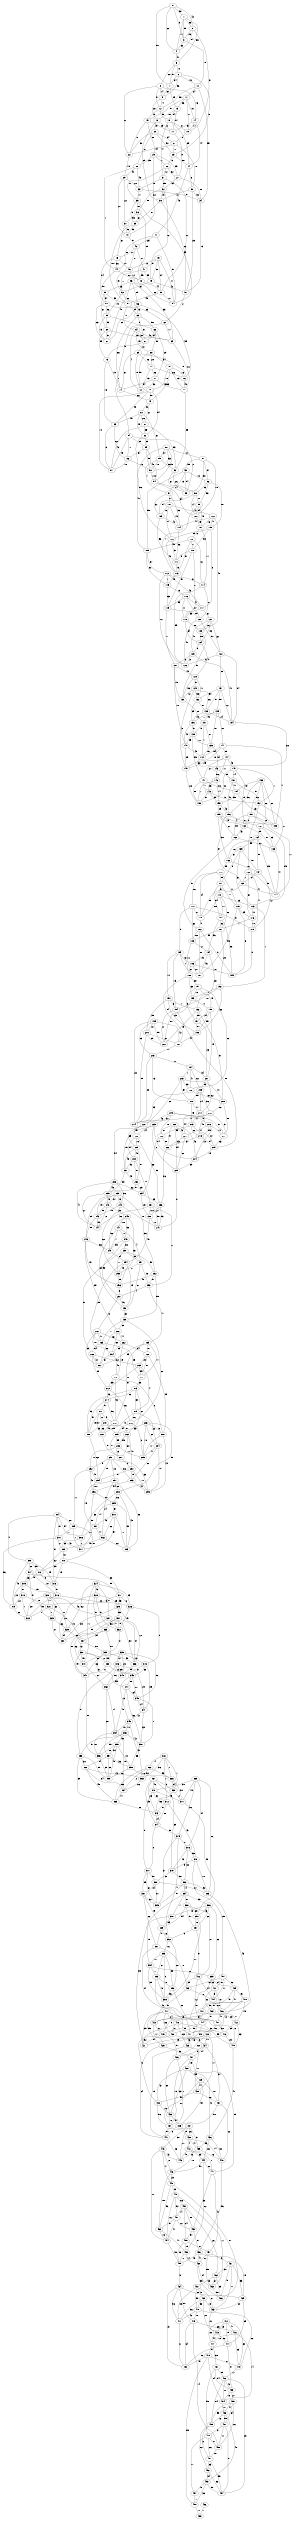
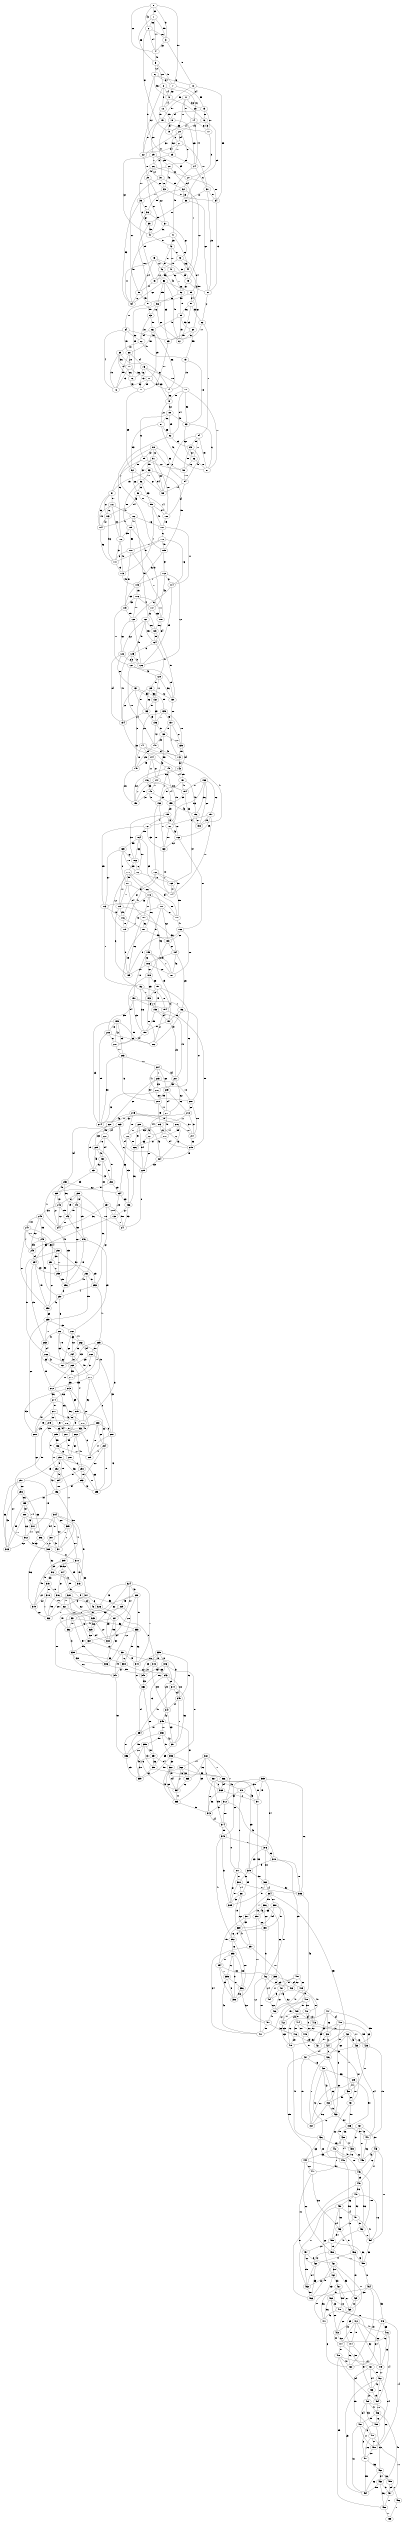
edge "63" -- "74": now "66" -- "74"
edge "108" -- "113": now "108" -- "111"
node "495": added
